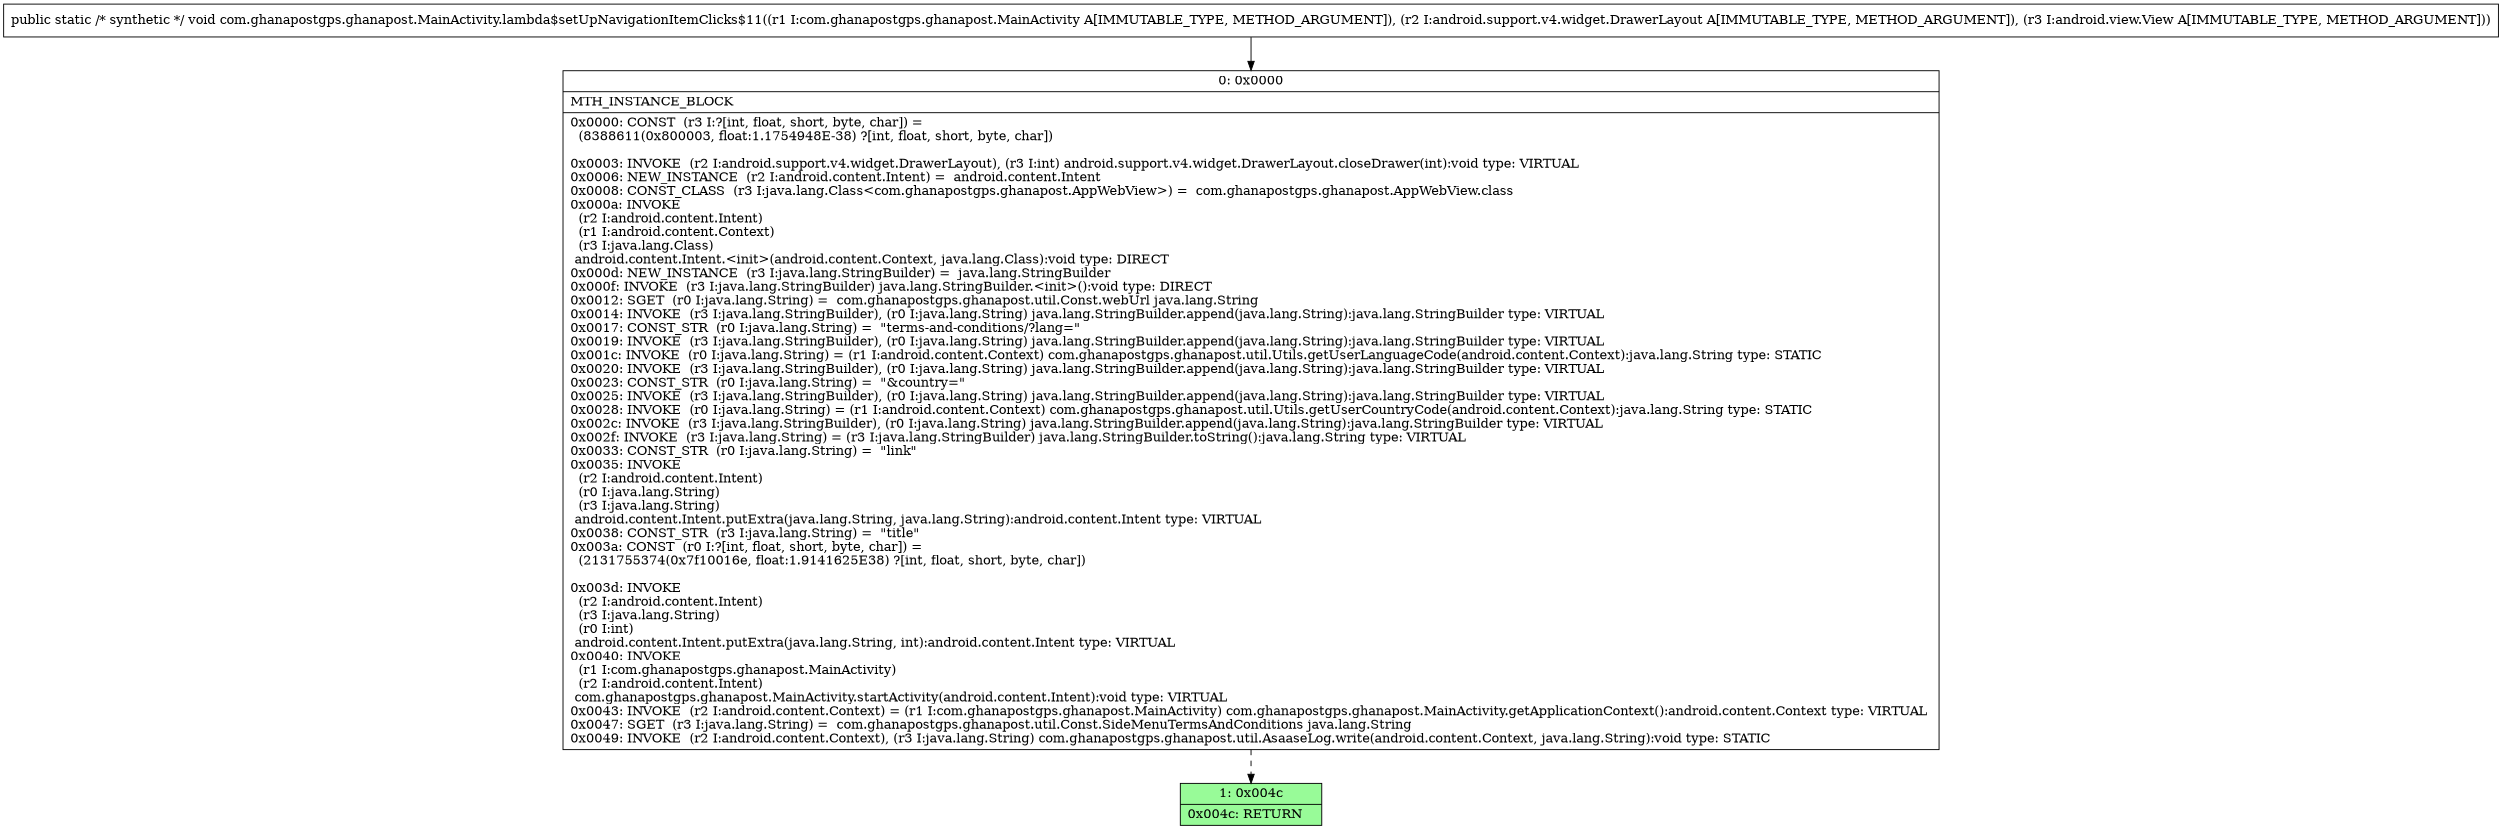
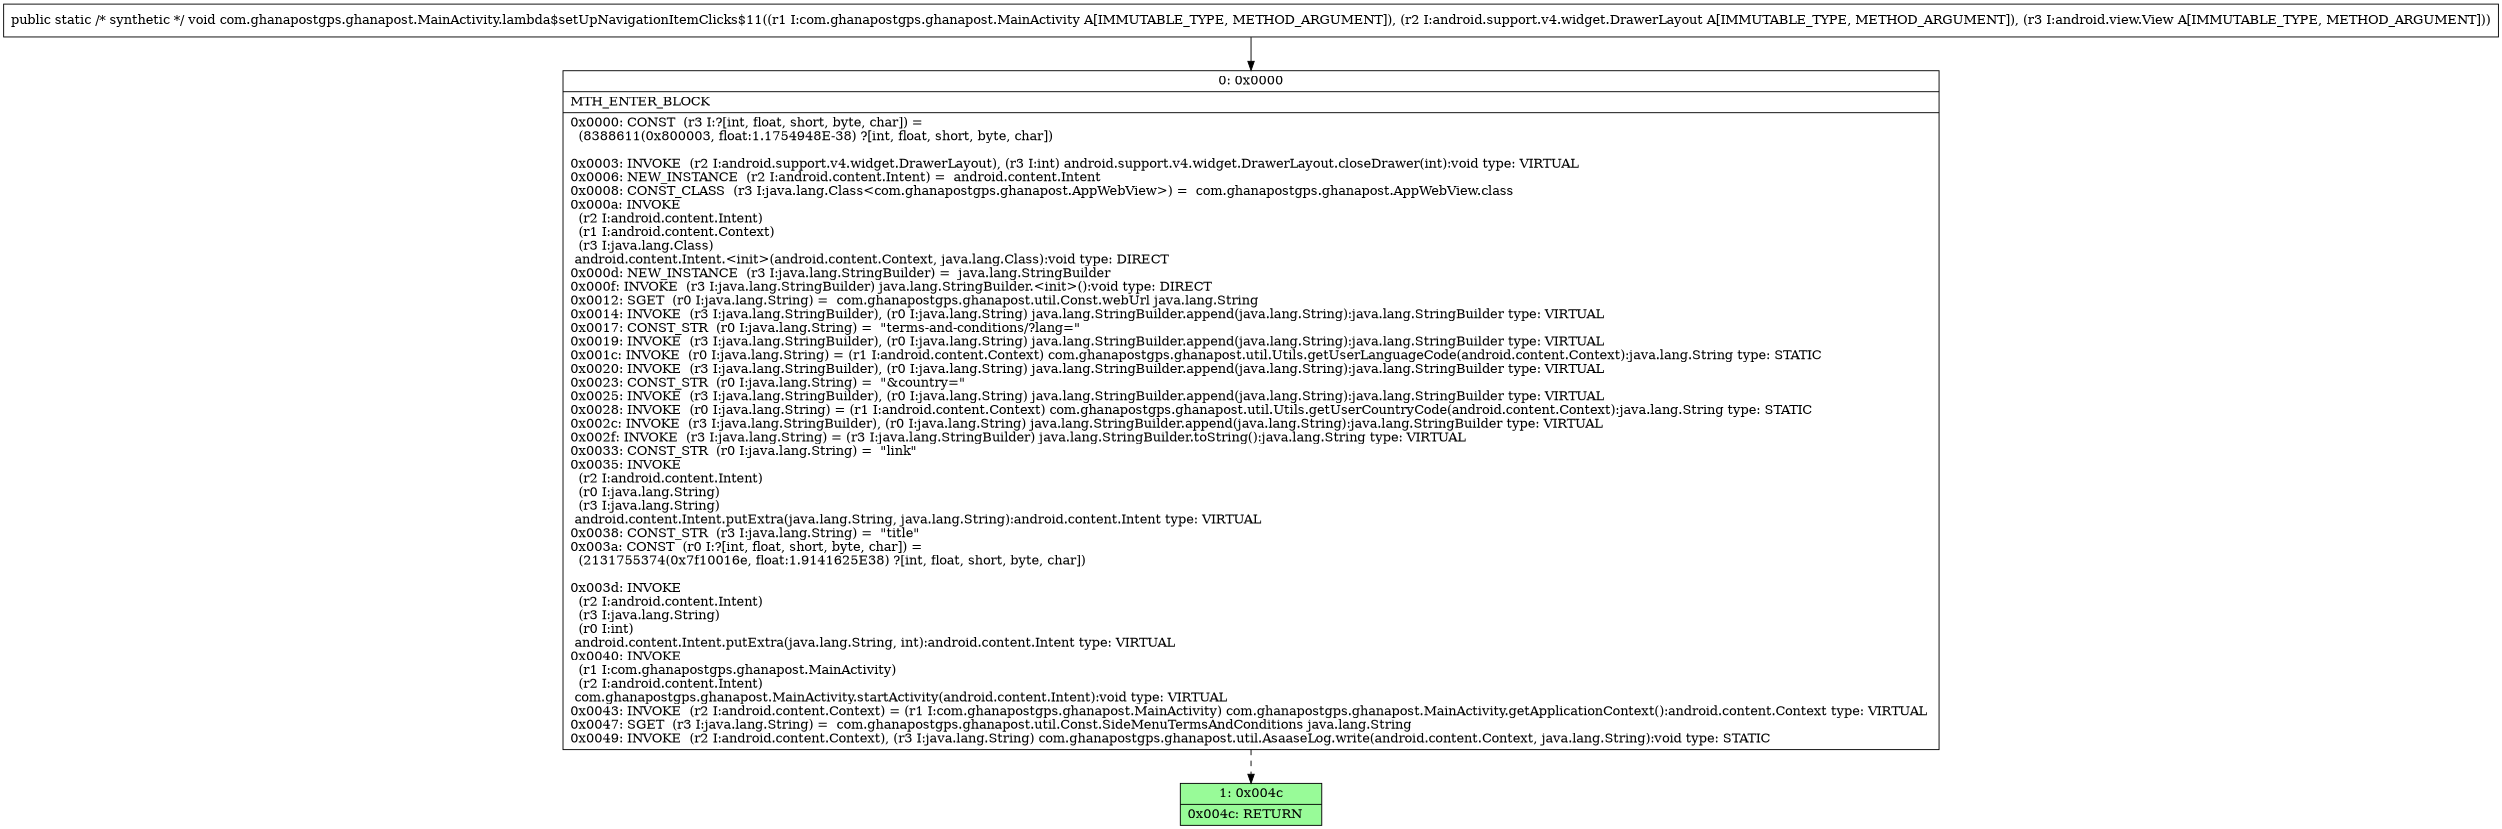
node "0: 0x0000": text "MTH_INSTANCE_BLOCK" -> "MTH_ENTER_BLOCK"
